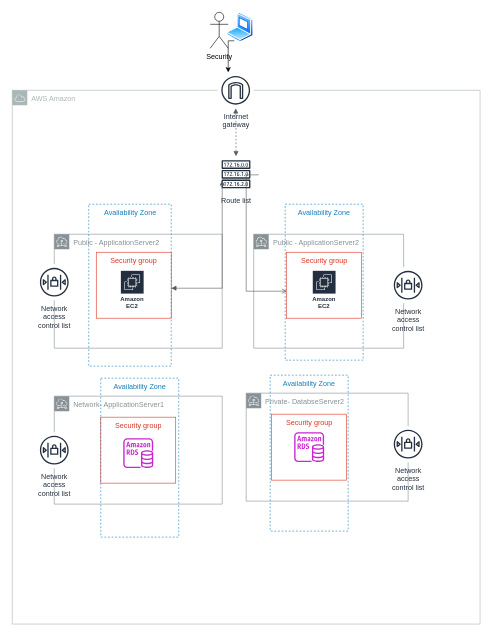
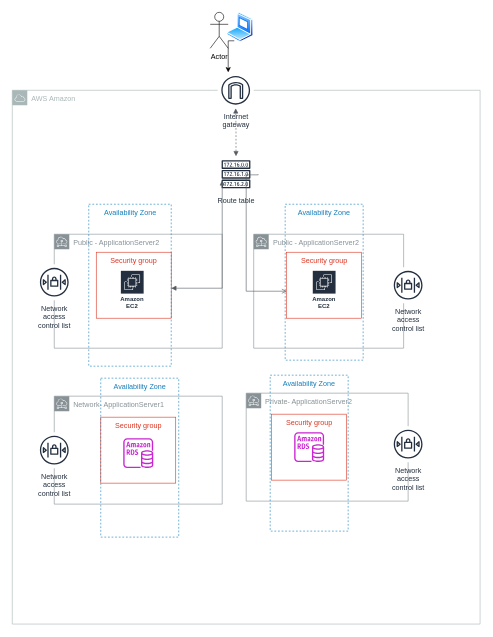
node "Security": label "Security" -> "Actor"
node "Route list": label "Route list" -> "Route table"
node "Private- DatabseServer2": label "Private- DatabseServer2" -> "Private- ApplicationServer2"
